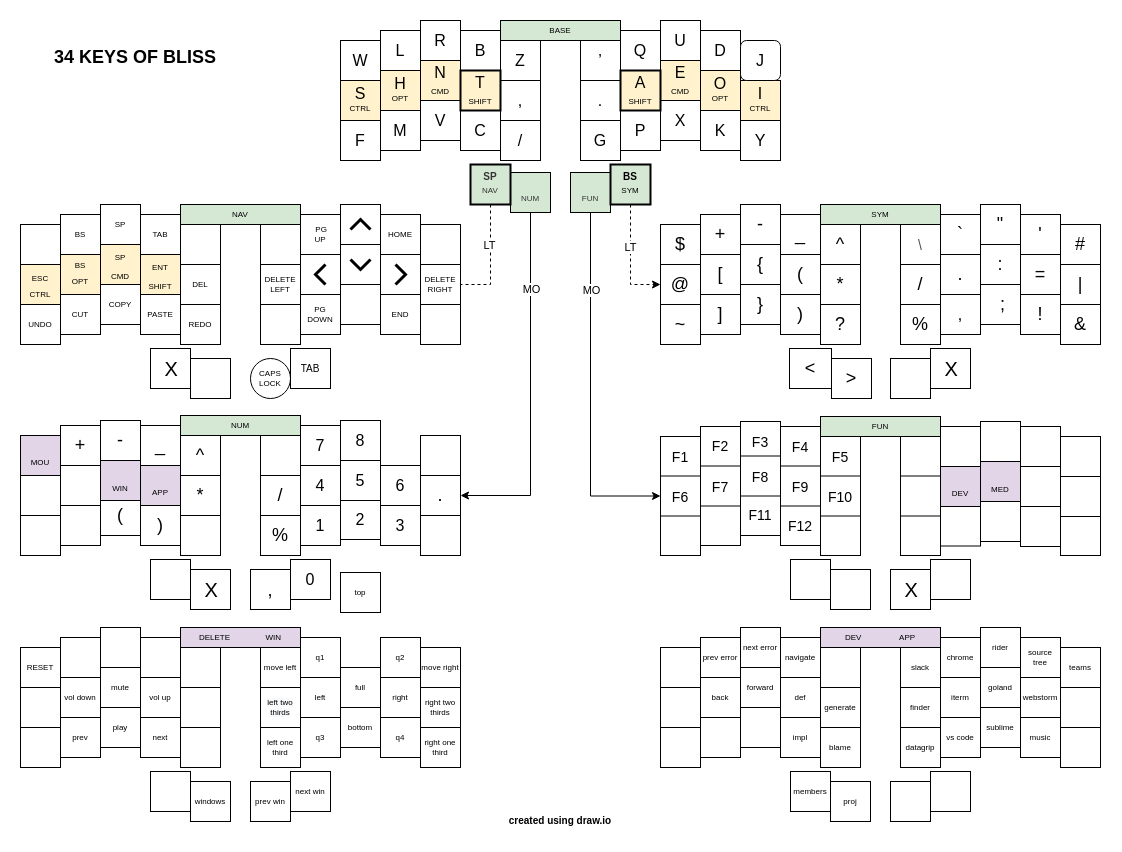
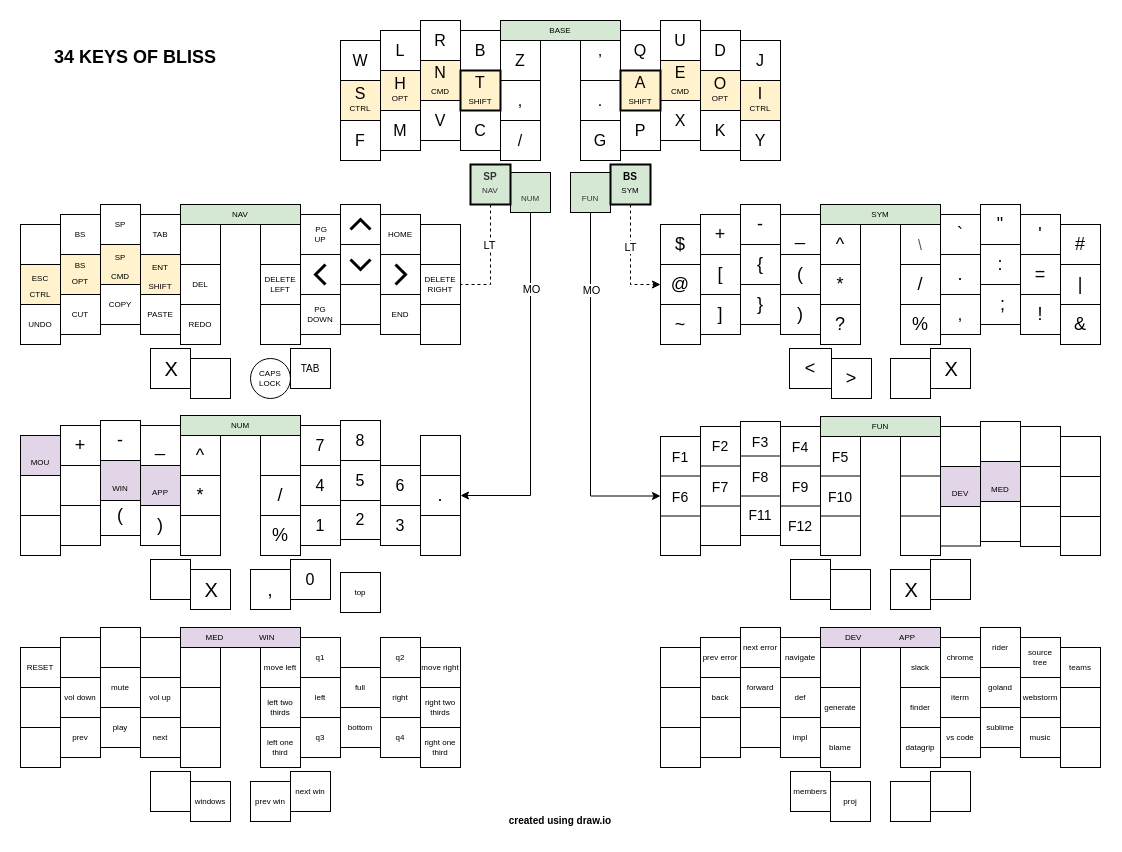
node "J": shape rounded rectangle -> rectangle
node "DELETE WIN": label "DELETE WIN" -> "MED WIN"
